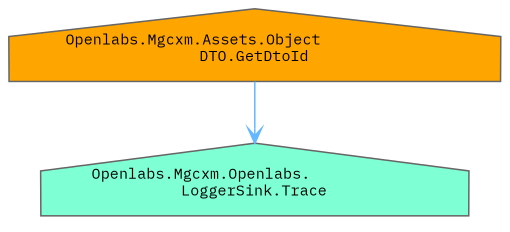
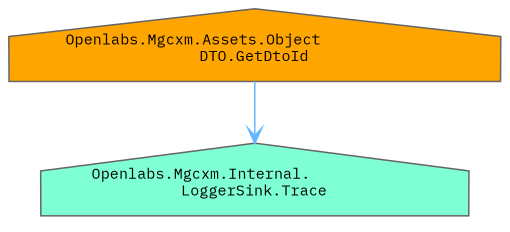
node "Openlabs.Mgcxm.Openlabs. LoggerSink.Trace": label "Openlabs.Mgcxm.Openlabs. LoggerSink.Trace" -> "Openlabs.Mgcxm.Internal. LoggerSink.Trace"
